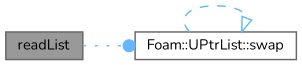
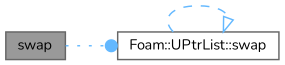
node "readList": label "readList" -> "swap"
